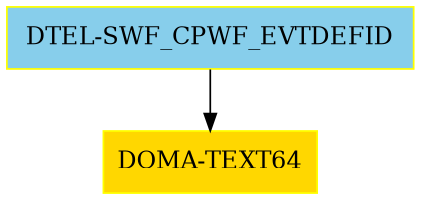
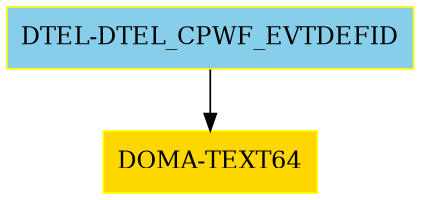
node "DTEL-SWF_CPWF_EVTDEFID": label "DTEL-SWF_CPWF_EVTDEFID" -> "DTEL-DTEL_CPWF_EVTDEFID"
